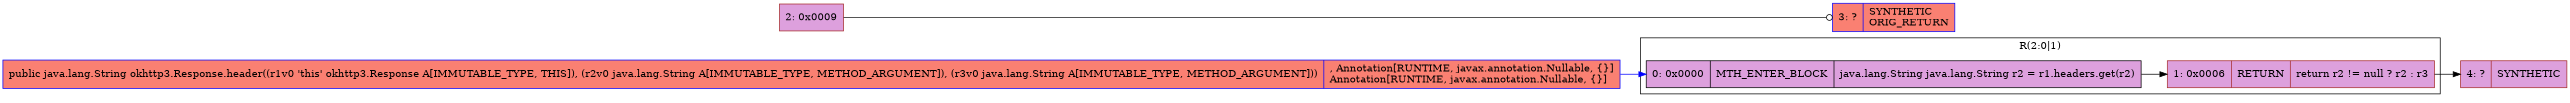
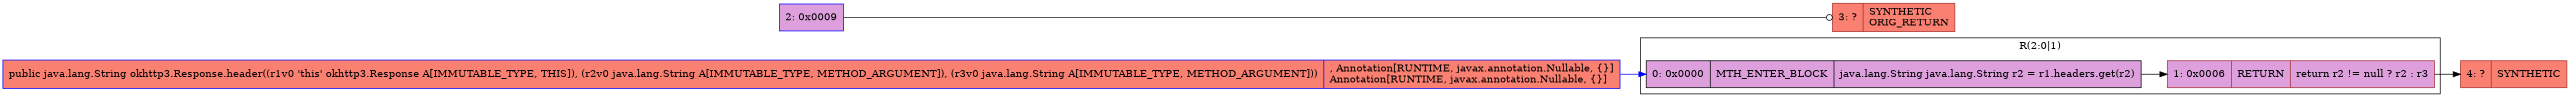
node "2: 0x0009": color brown -> blue
node "3: ?": color blue -> brown
node "4: ?": fillcolor plum -> salmon
